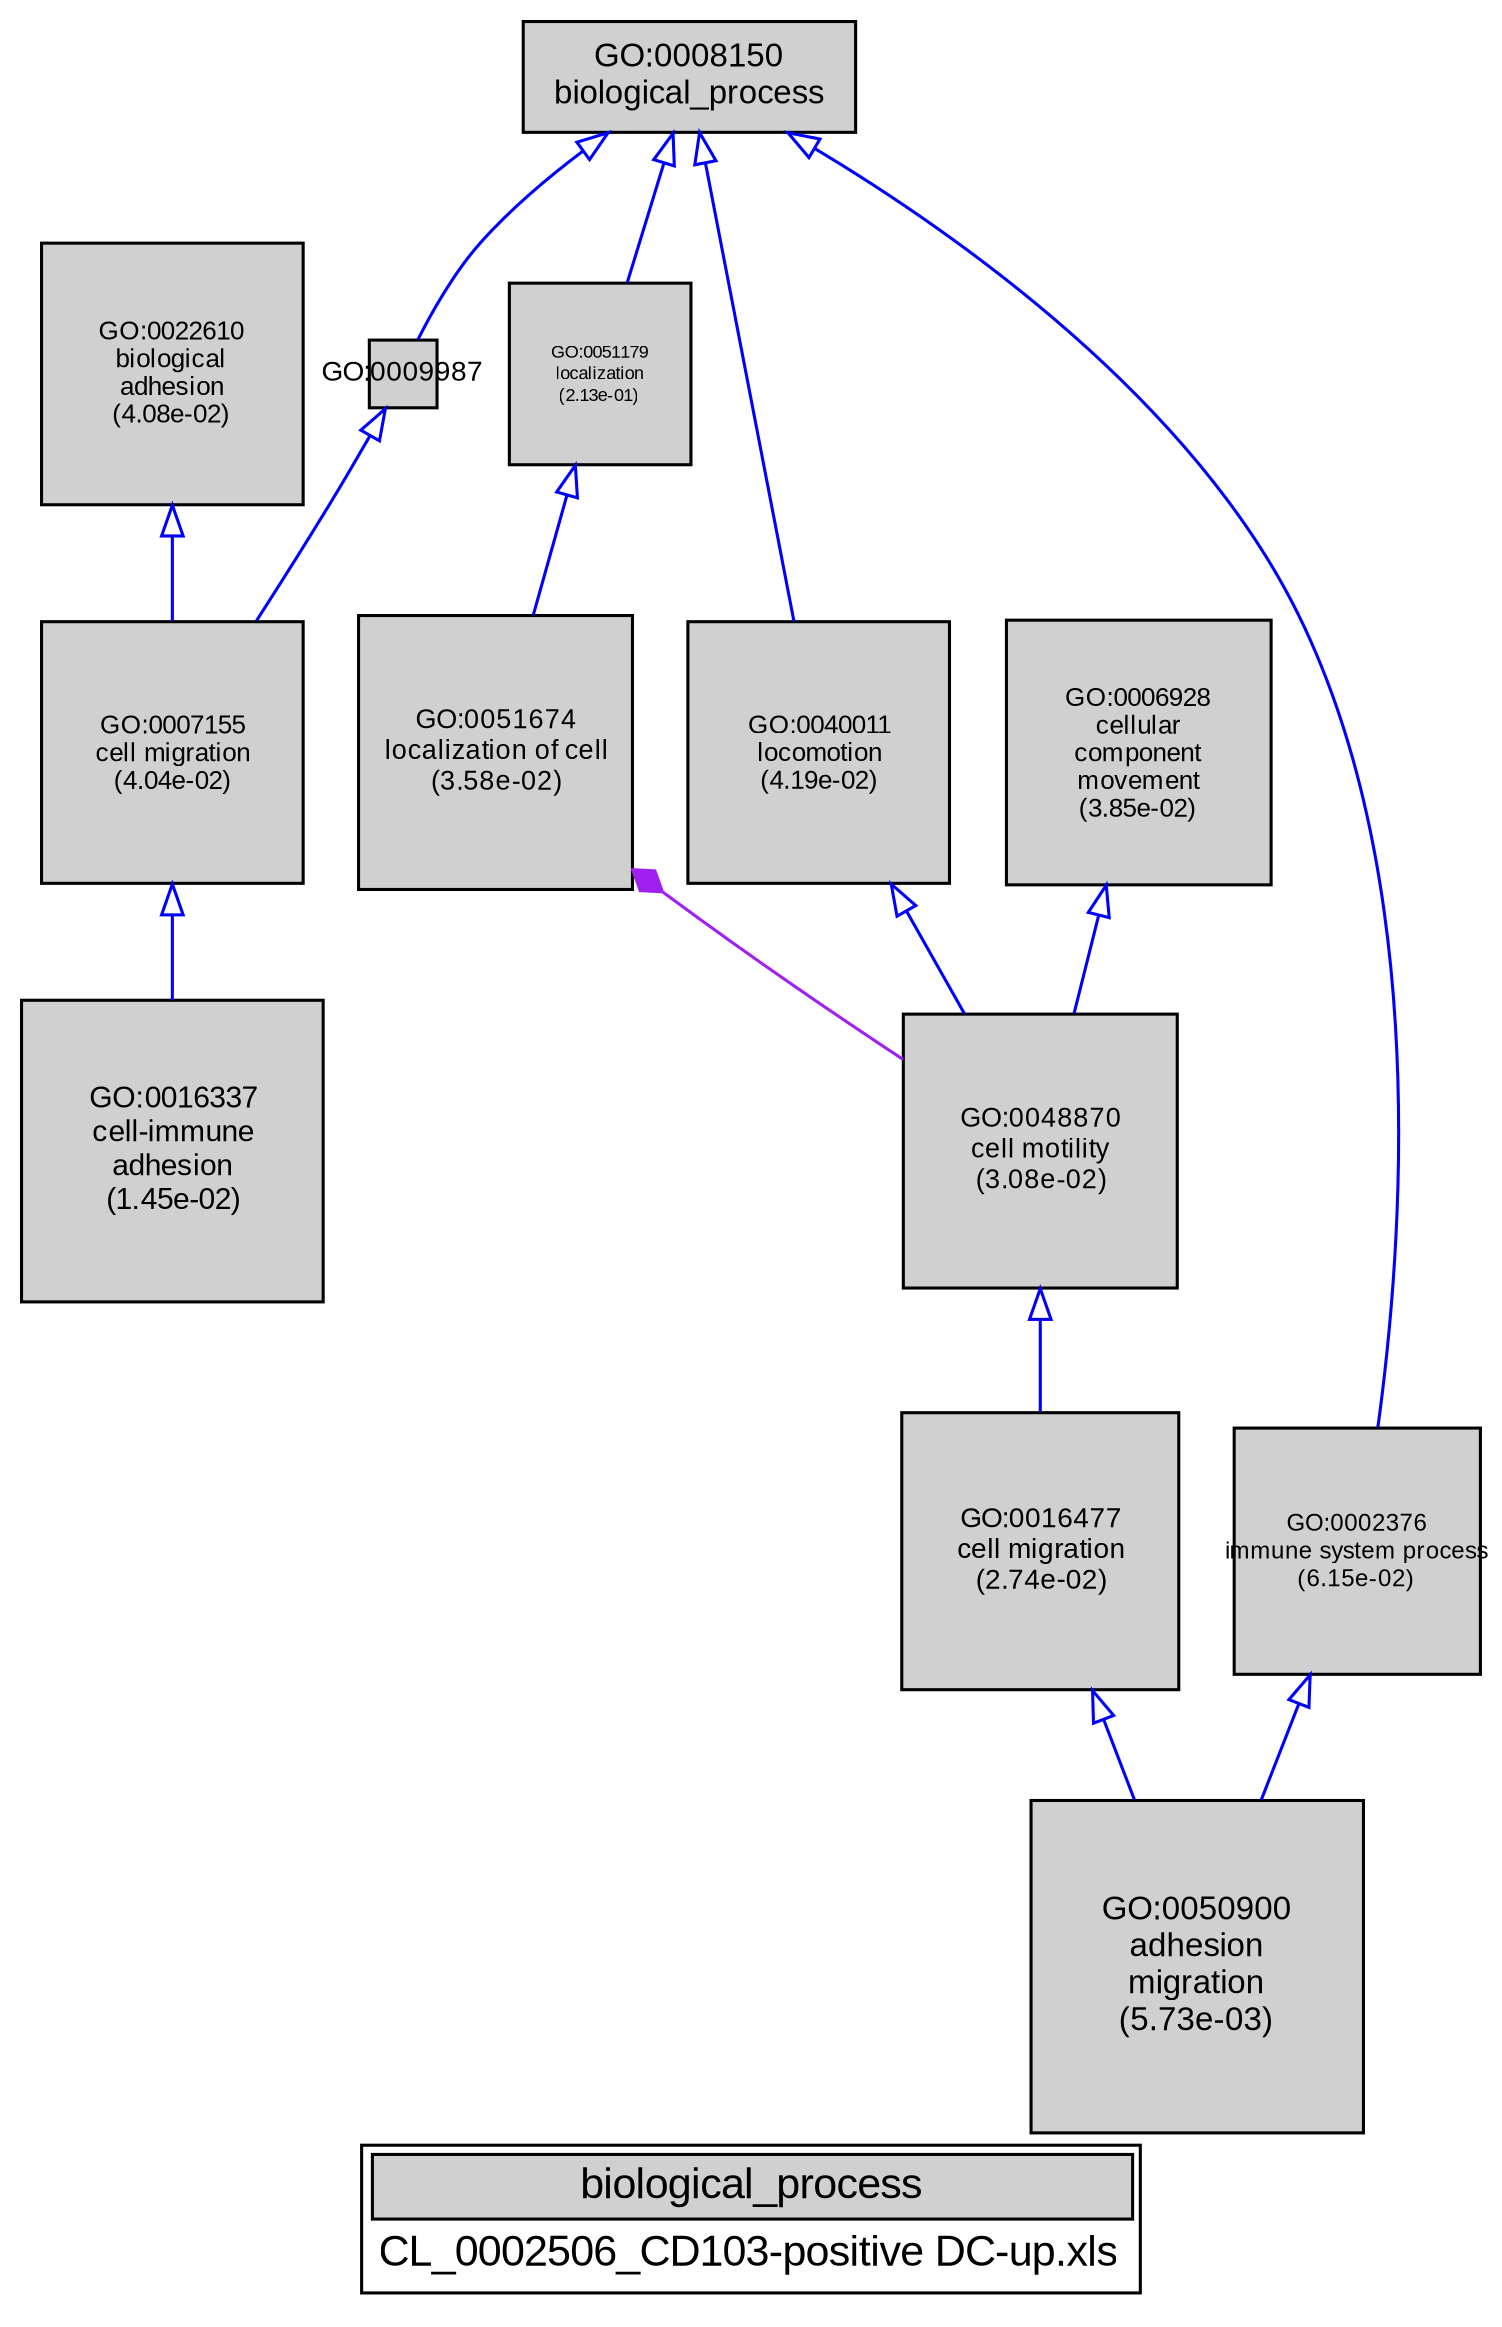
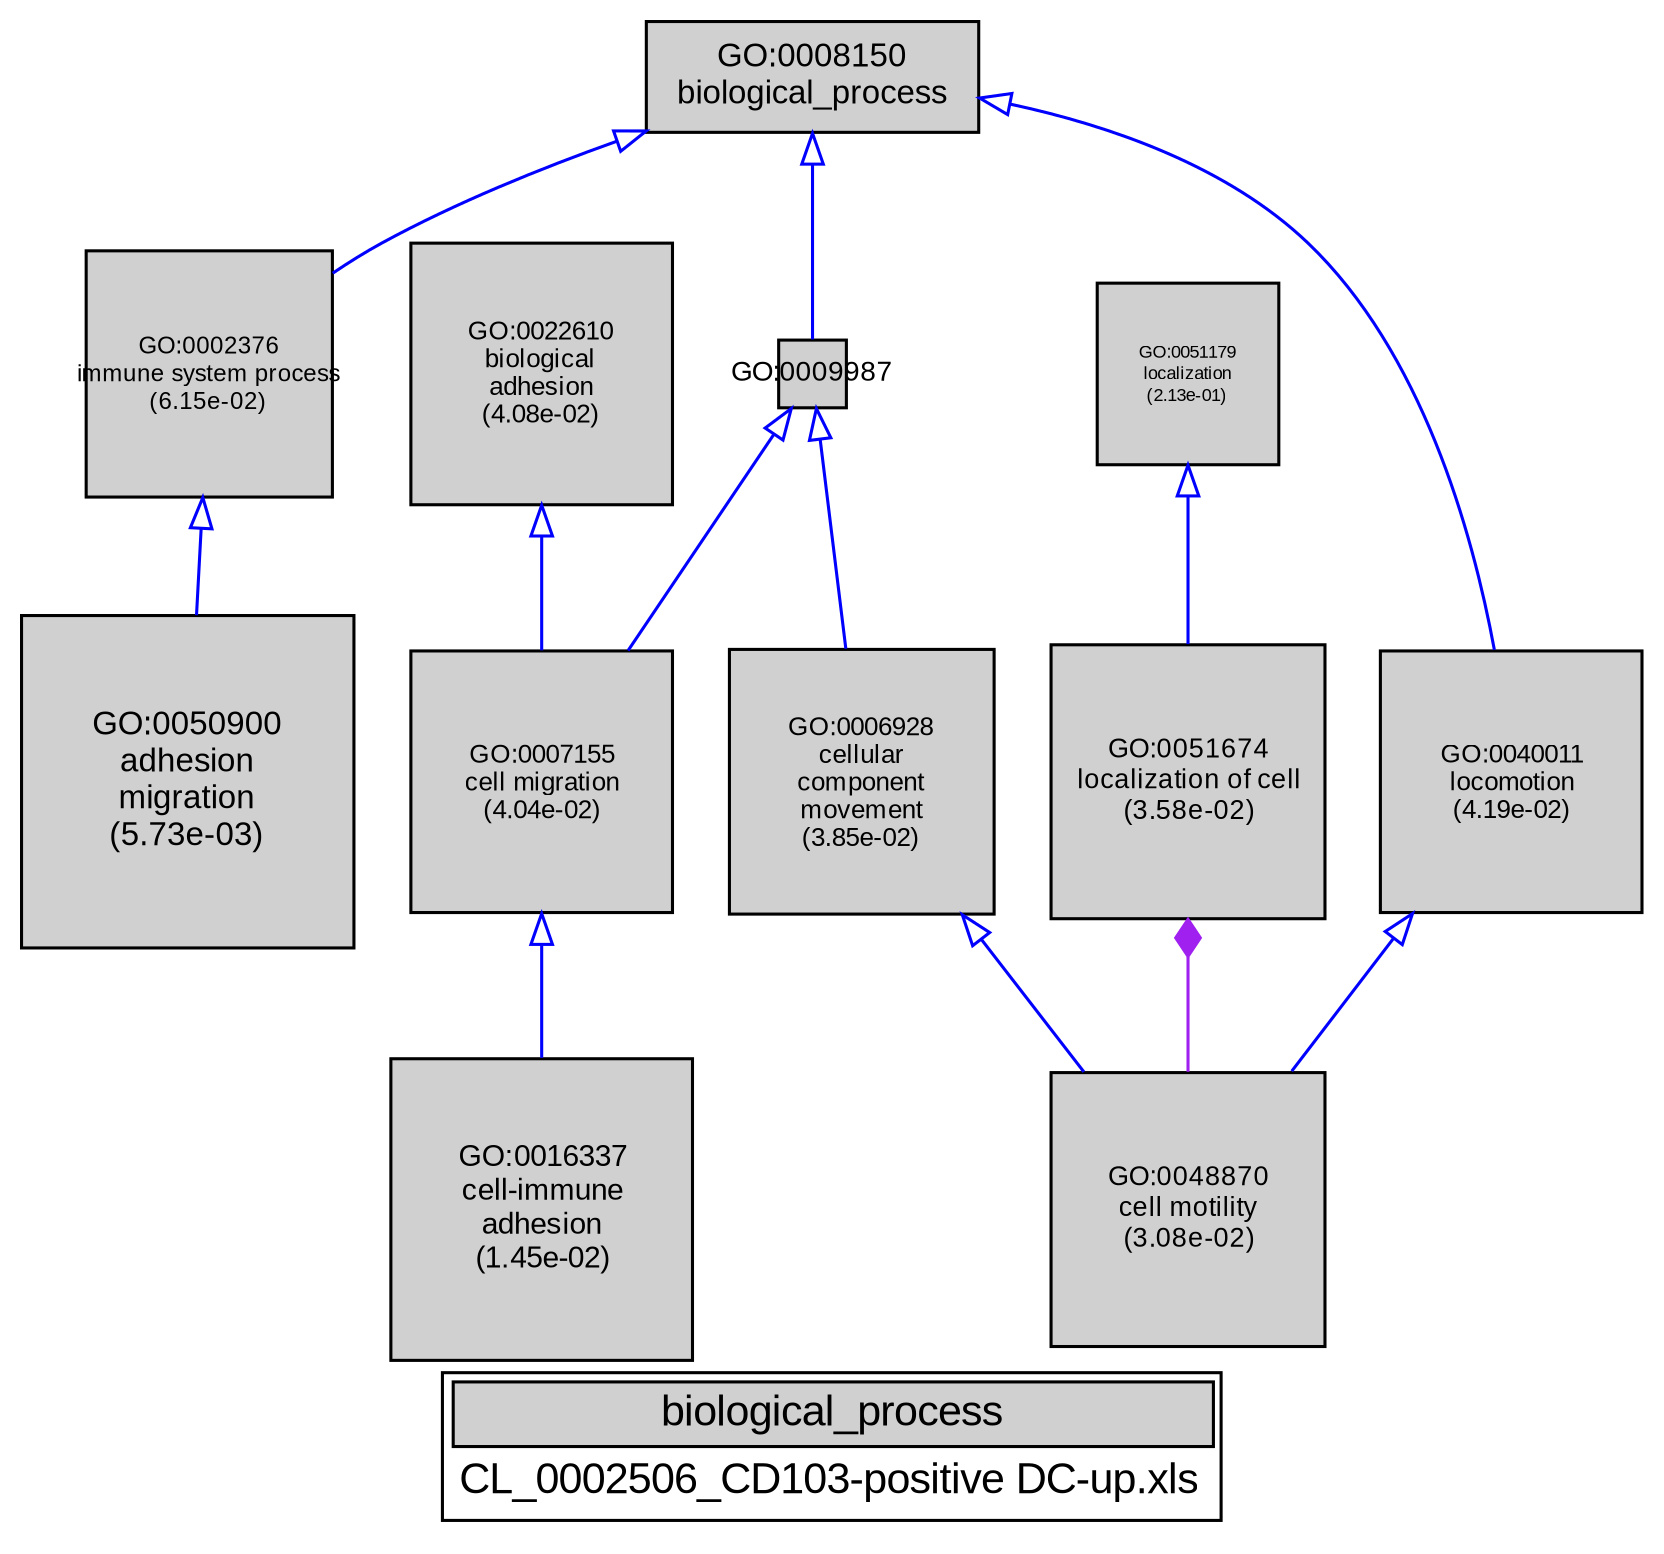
edge "GO:0051179" -> "GO:0008150": removed
edge "GO:0006928" -> "GO:0009987": added
node "GO:0016477": removed
